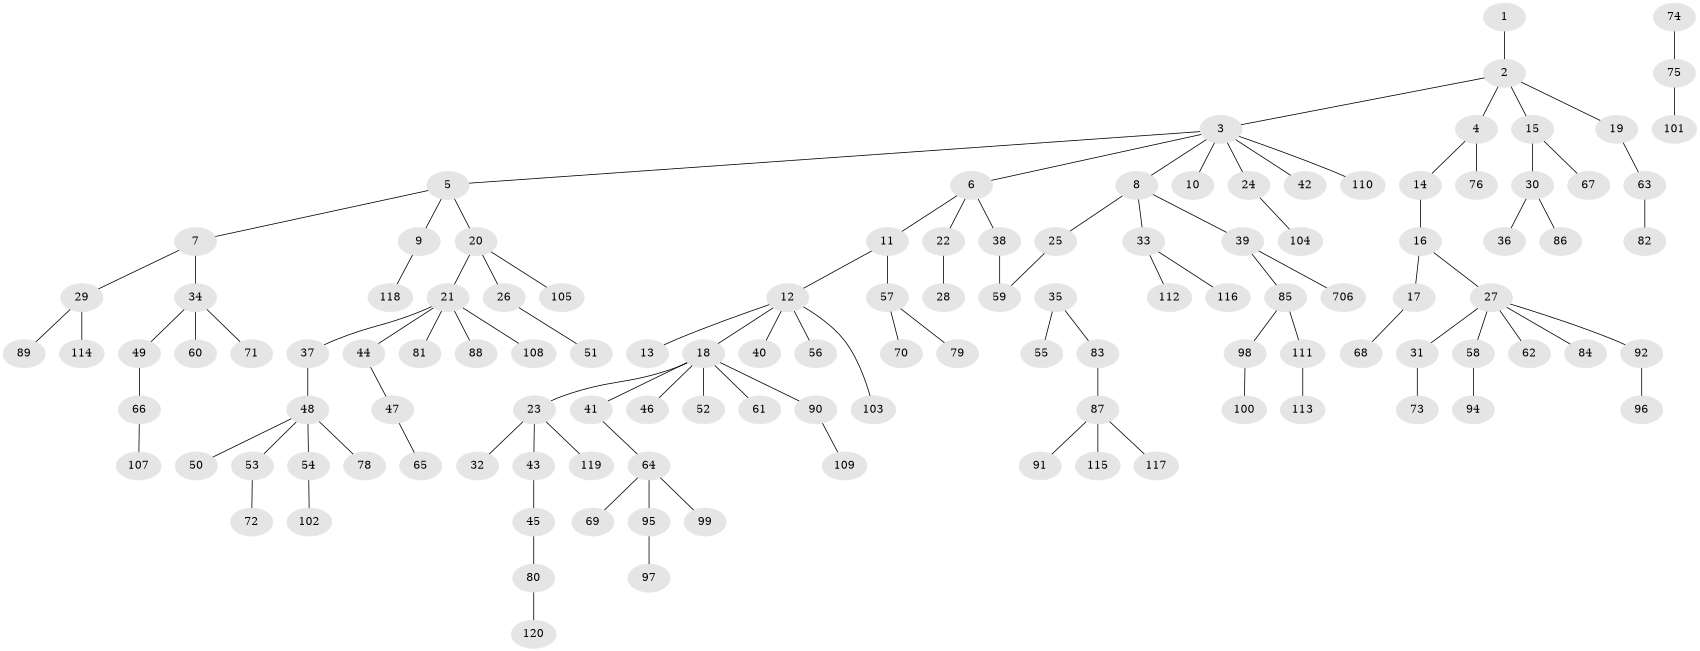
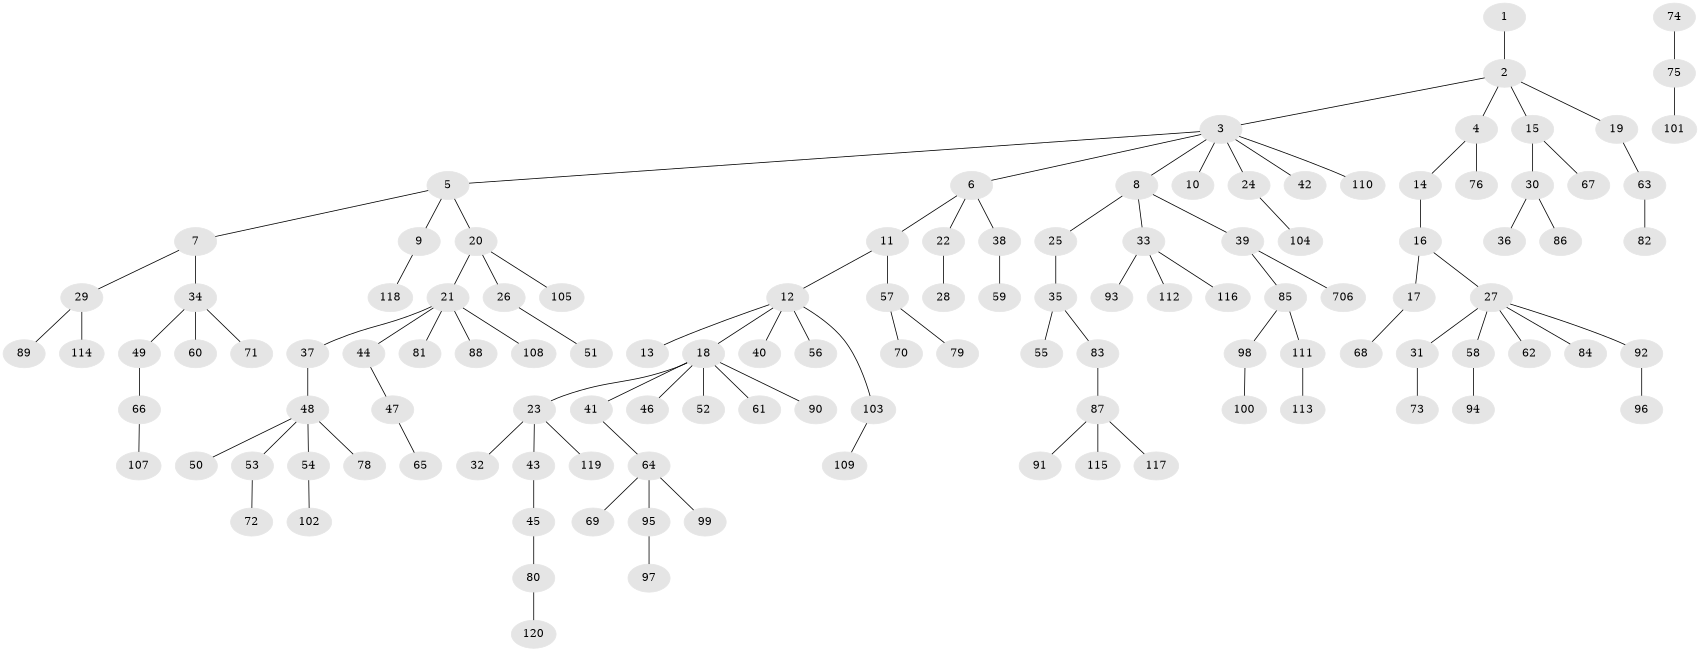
edge "25" -- "59": now "25" -- "35"
node "93": added
edge "90" -- "109": now "103" -- "109"
